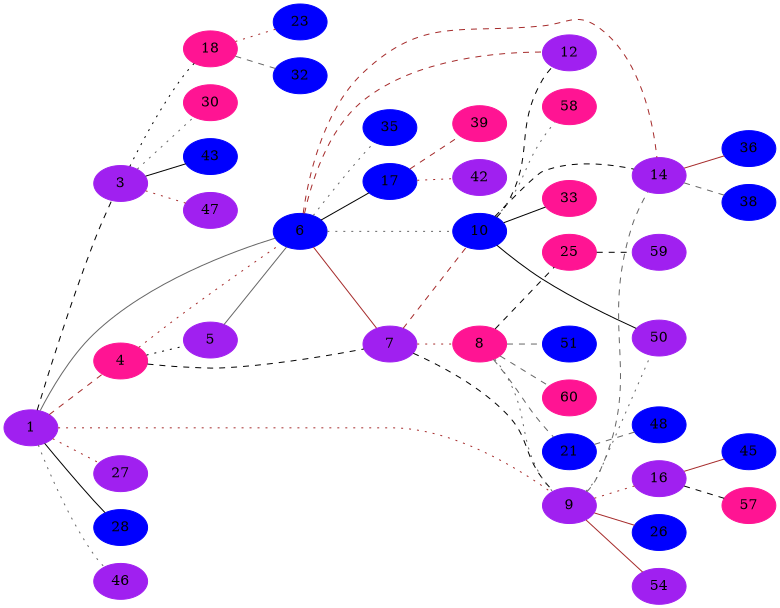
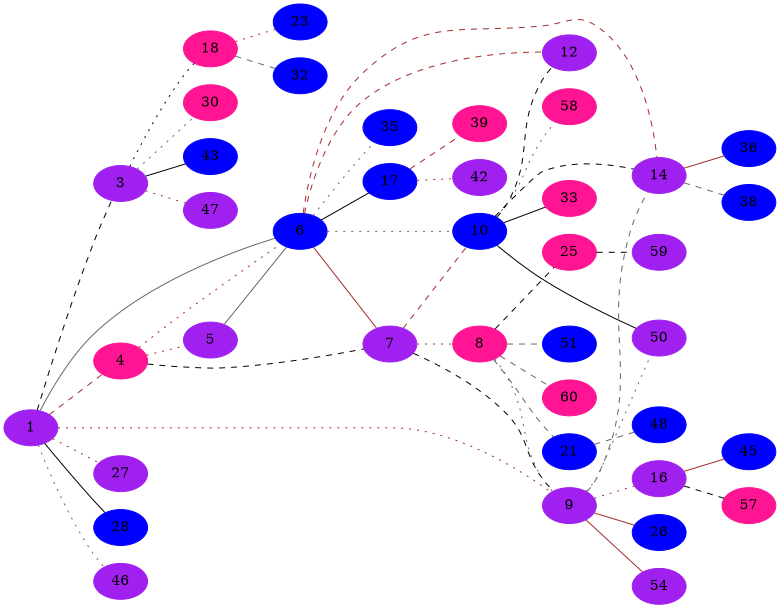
edge "5" -- "4": color black -> brown
